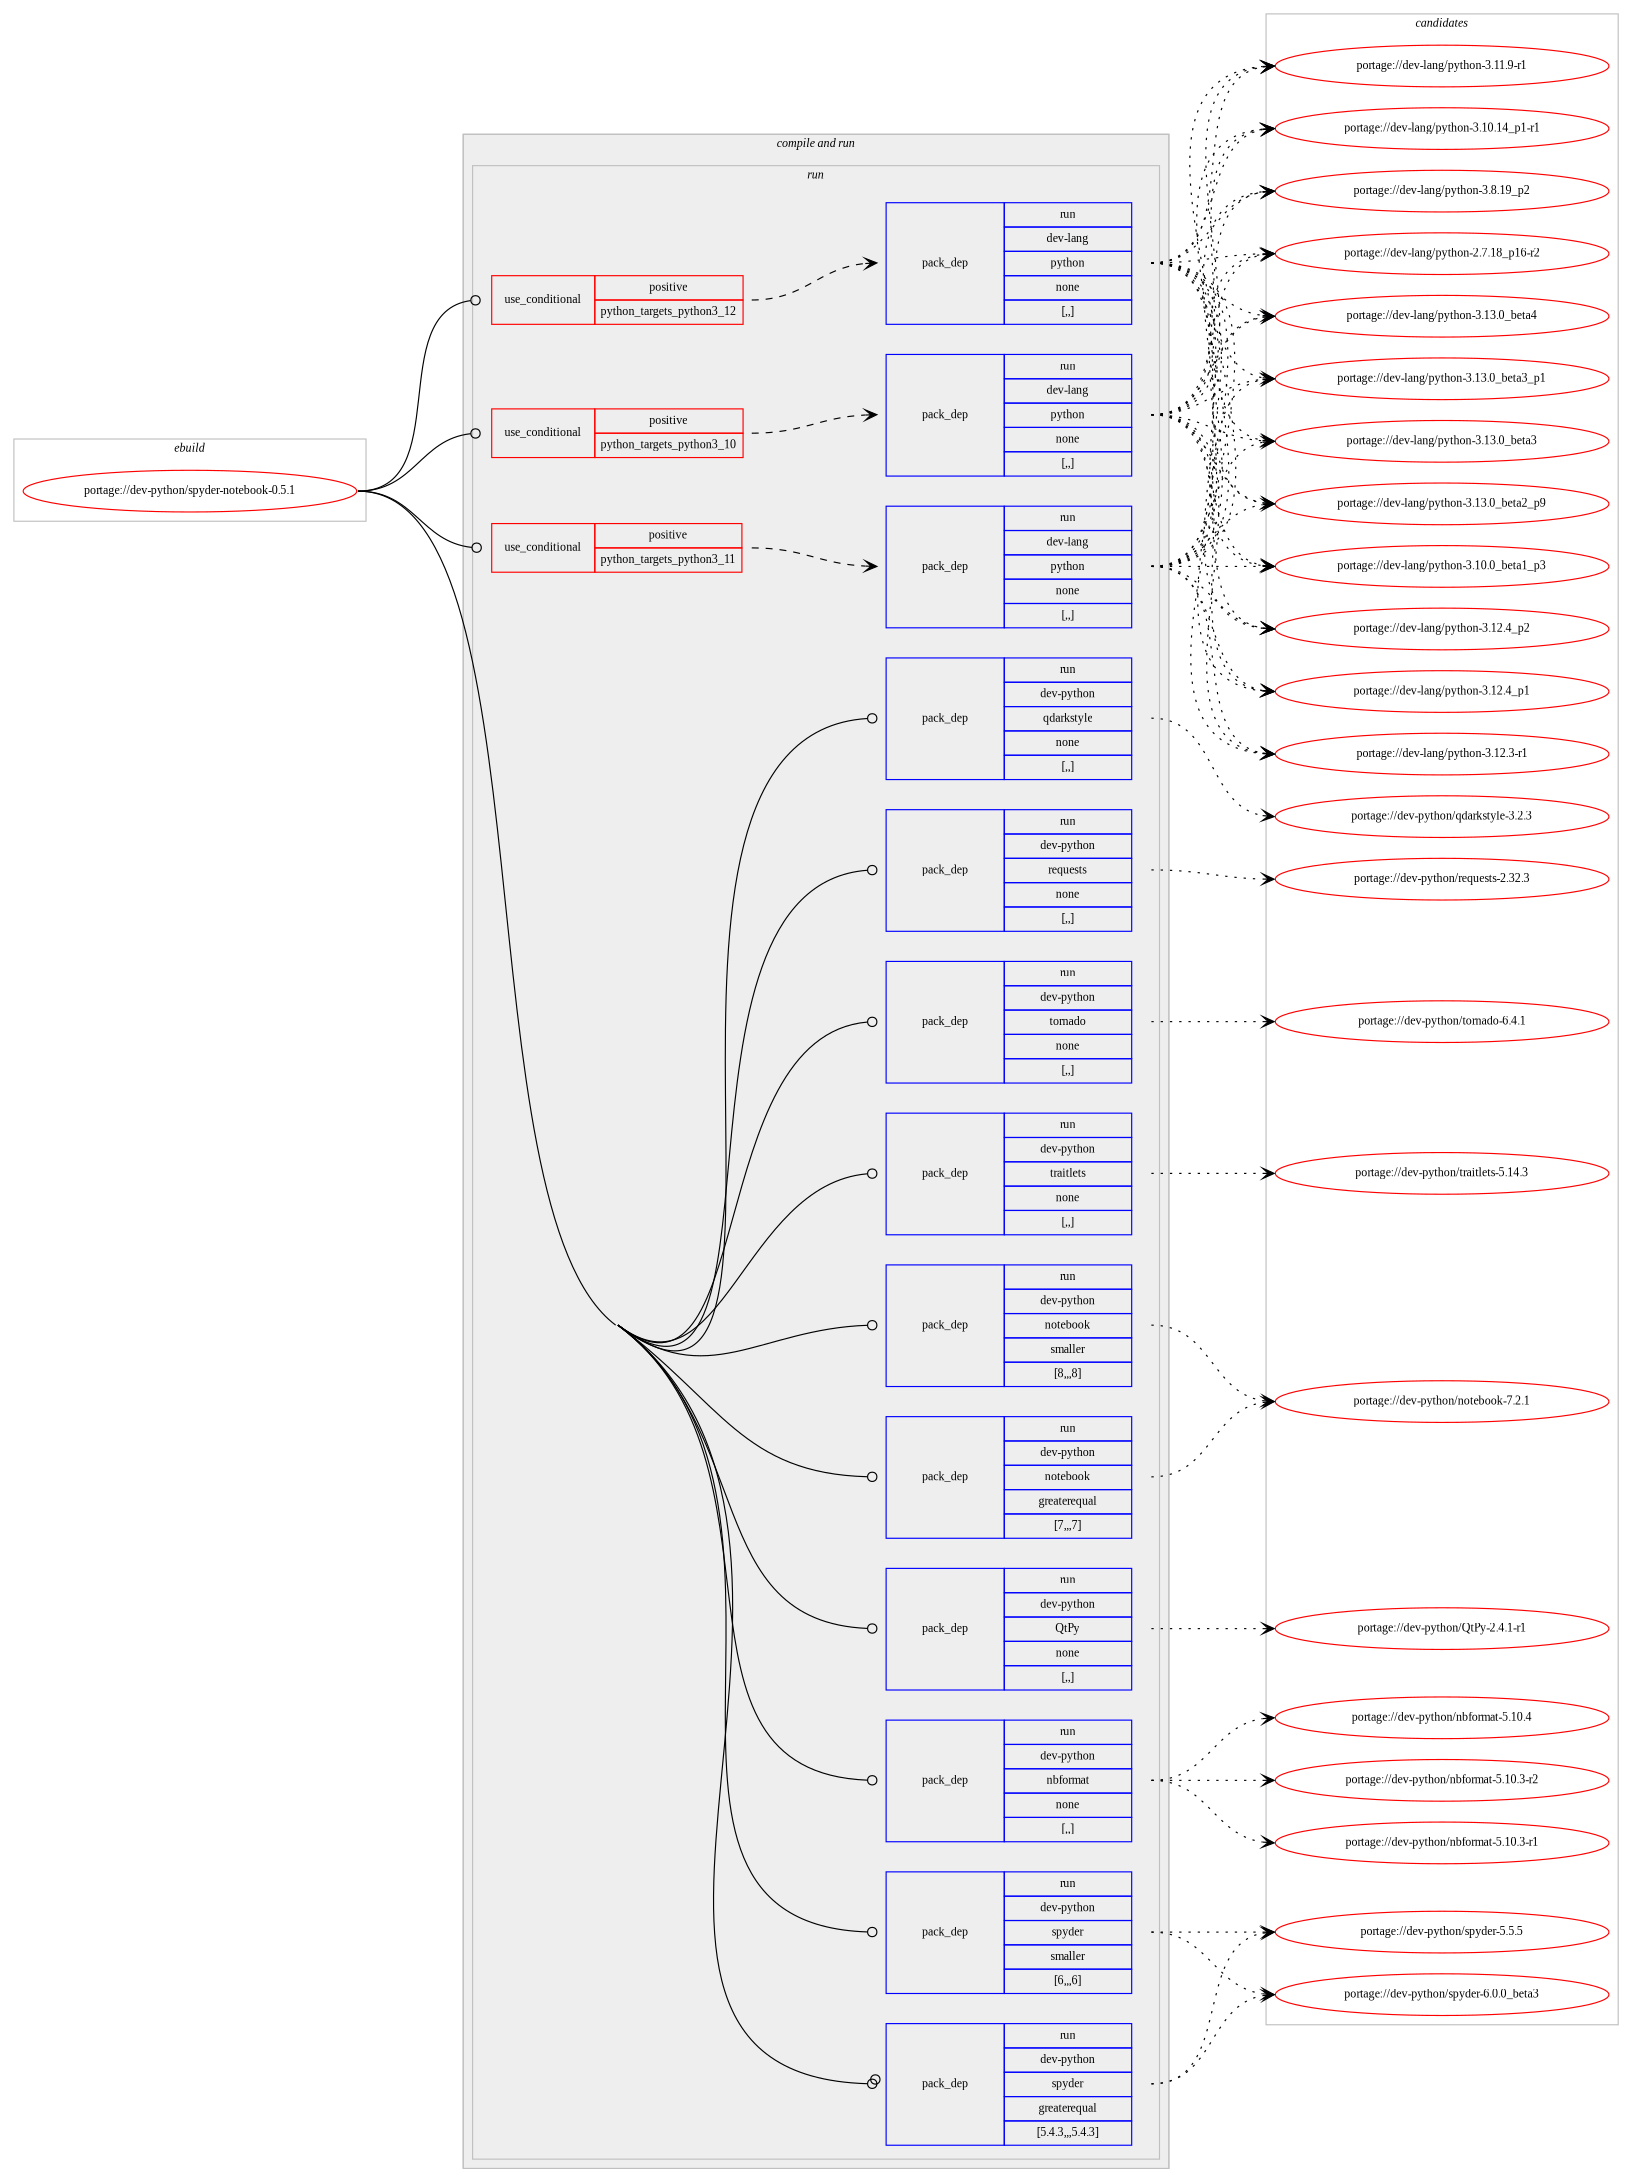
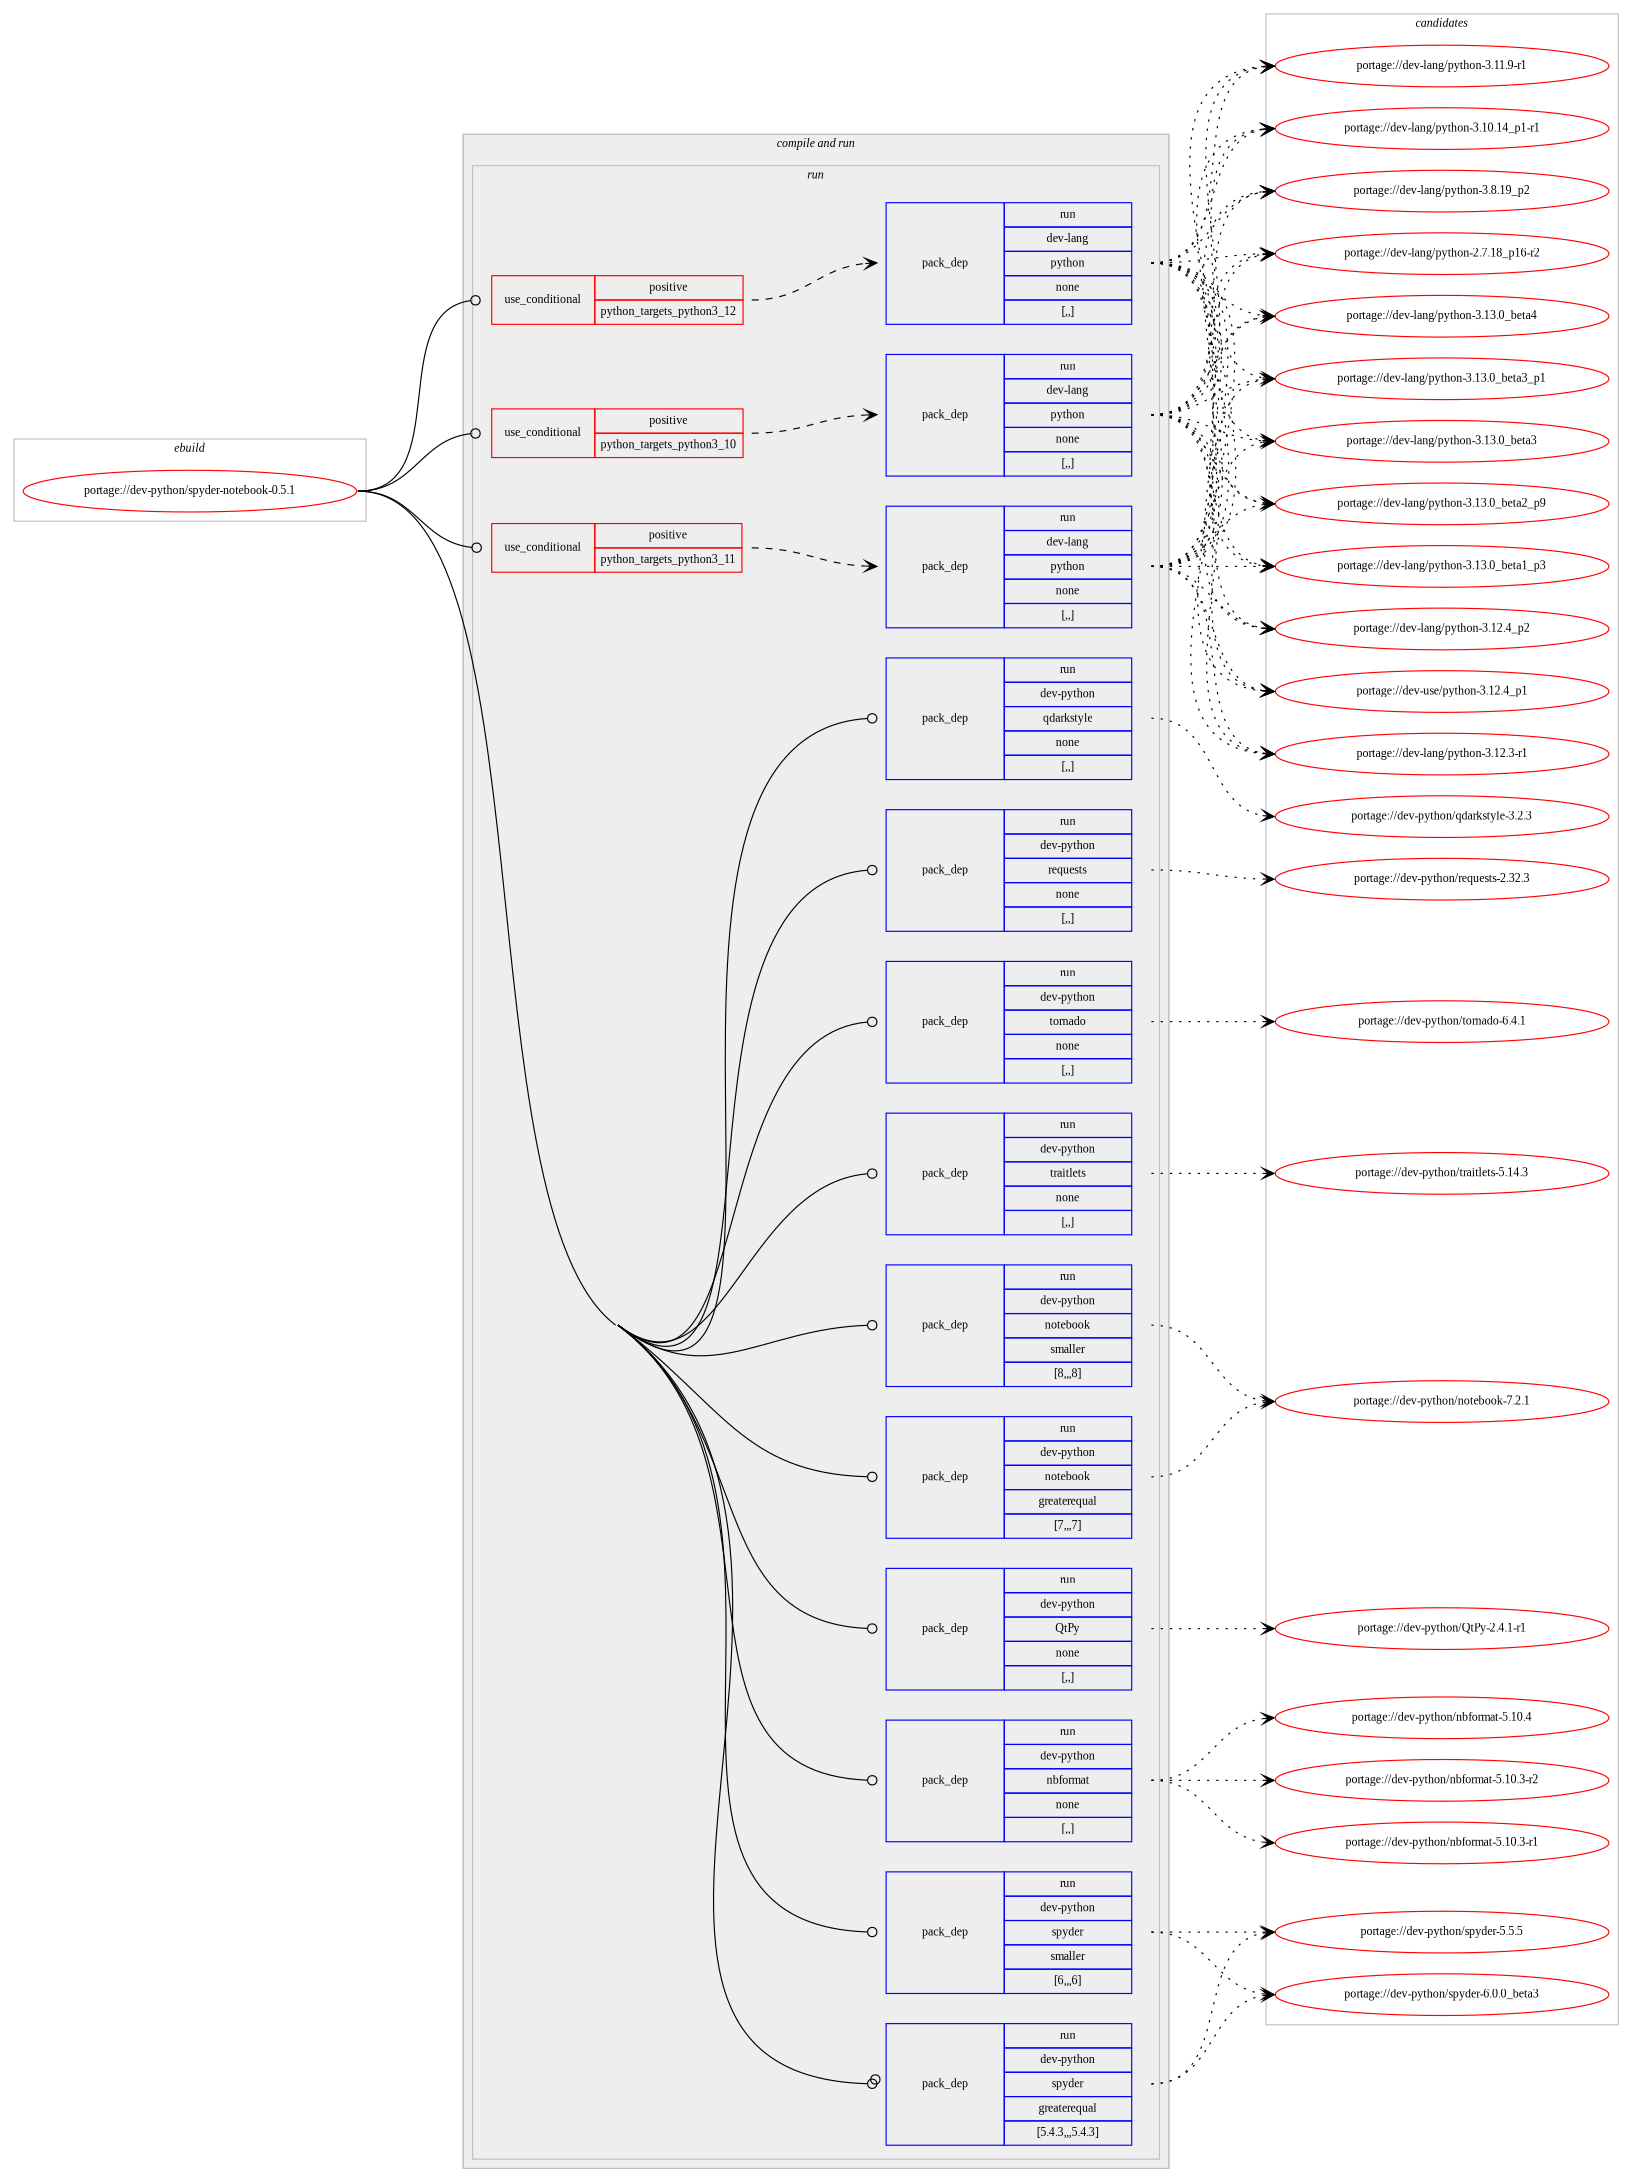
node "portage://dev-lang/python-3.10.0_beta1_p3": label "portage://dev-lang/python-3.10.0_beta1_p3" -> "portage://dev-lang/python-3.13.0_beta1_p3"
node "portage://dev-lang/python-3.12.4_p1": label "portage://dev-lang/python-3.12.4_p1" -> "portage://dev-use/python-3.12.4_p1"
